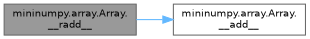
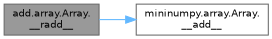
node "mininumpy.array.Array. __radd__": label "mininumpy.array.Array. __radd__" -> "add.array.Array. __radd__"
